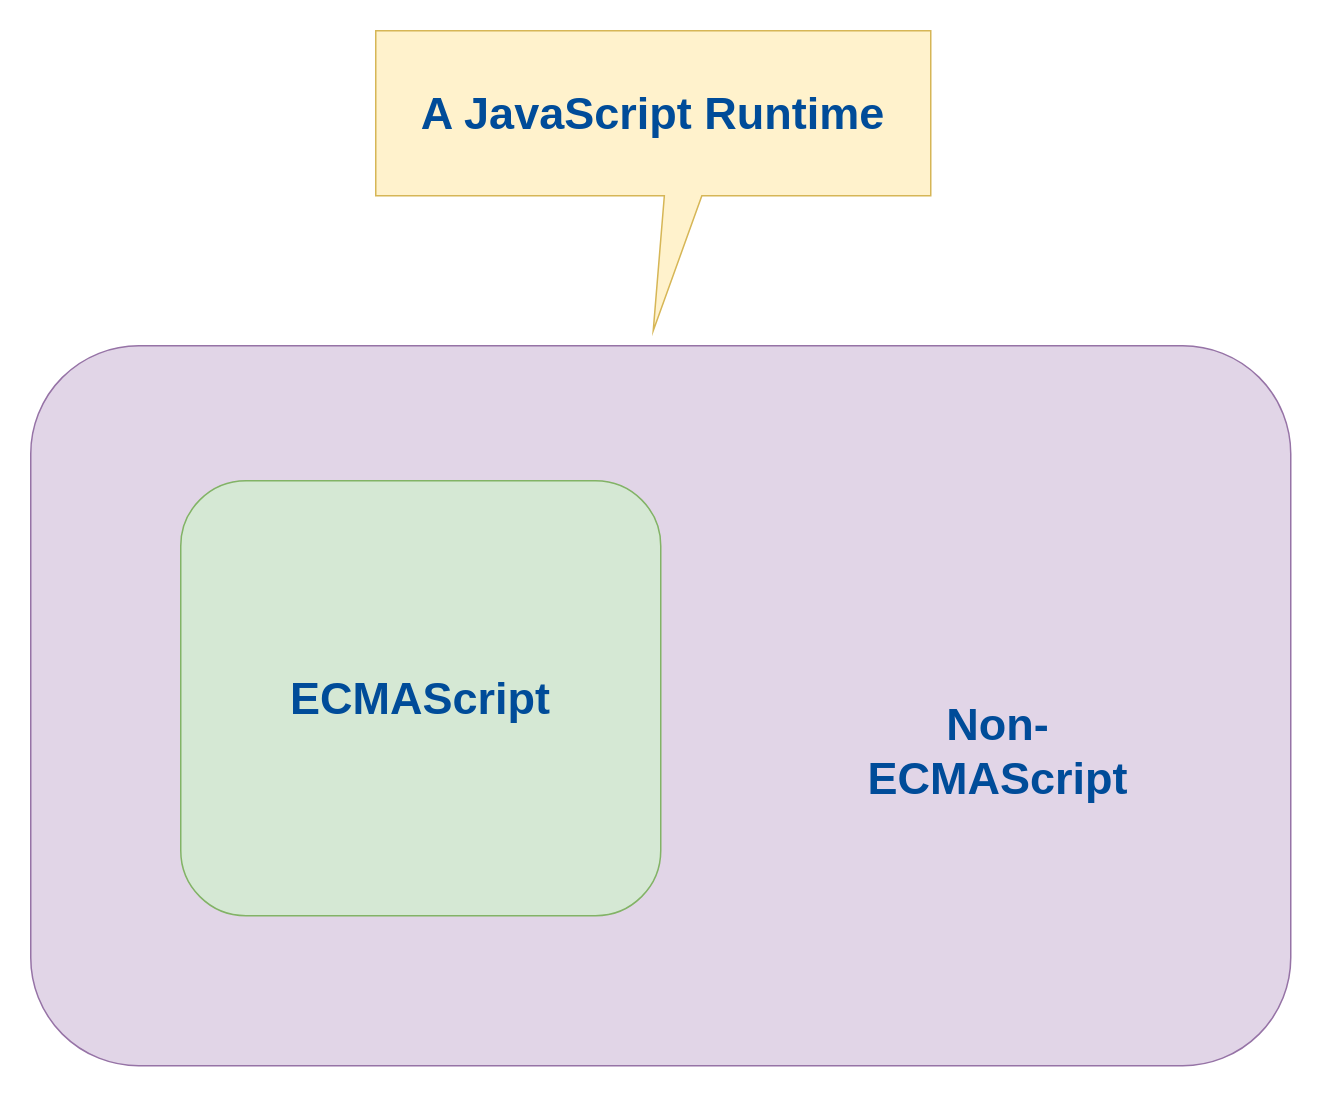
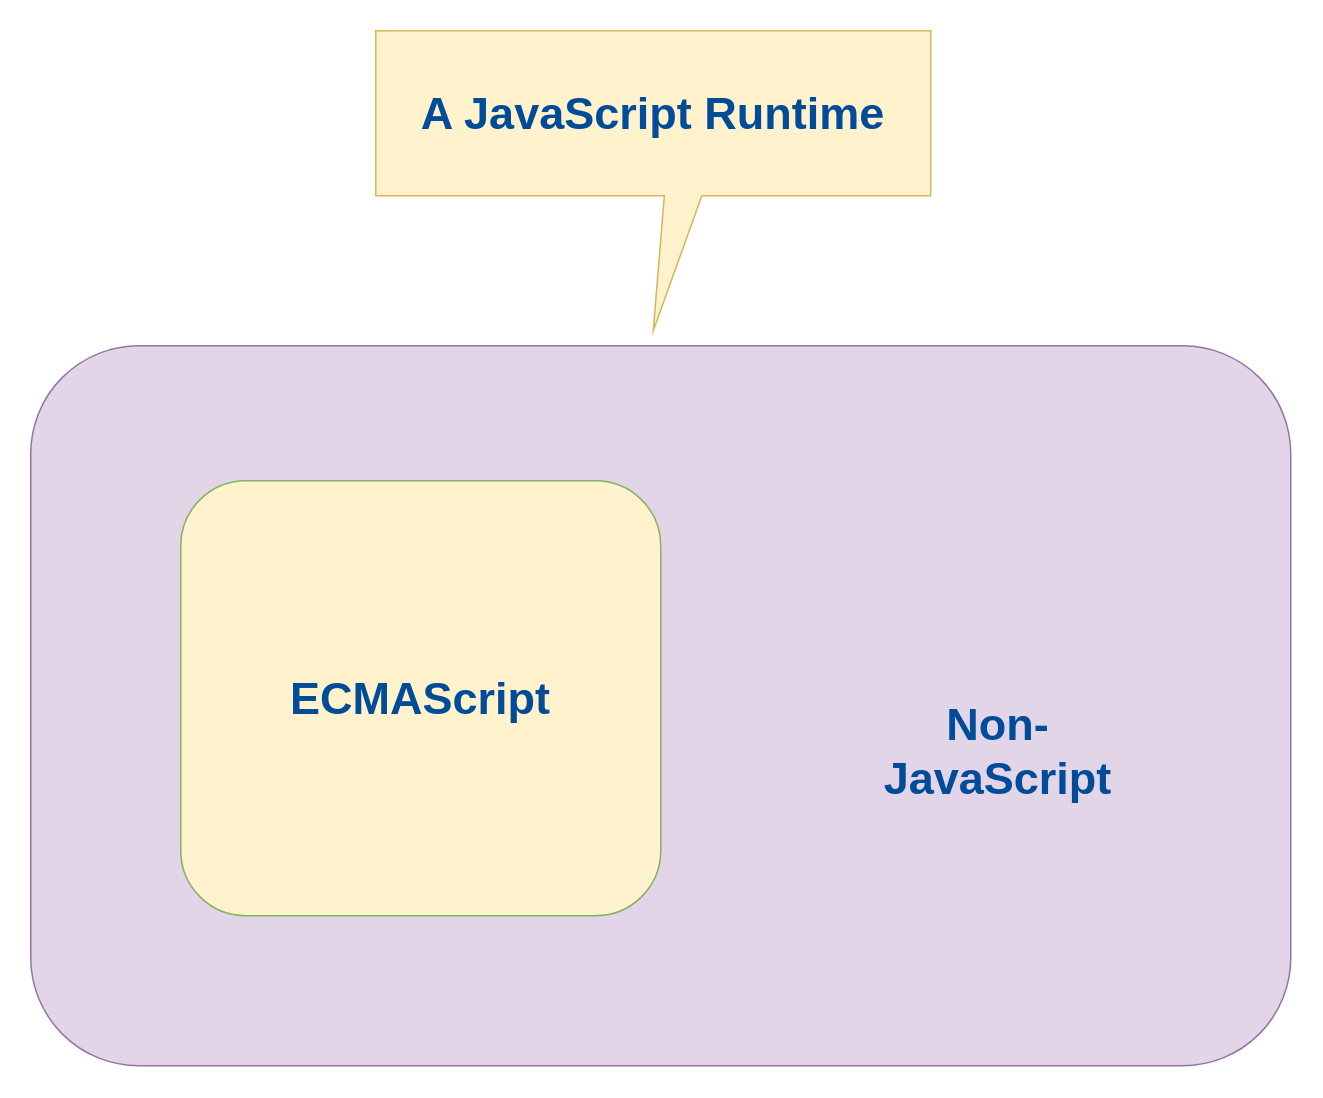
node "ECMAScript": fillcolor #d5e8d4 -> #fff2cc
node "Non-ECMAScript": label "Non-ECMAScript" -> "Non-JavaScript"
